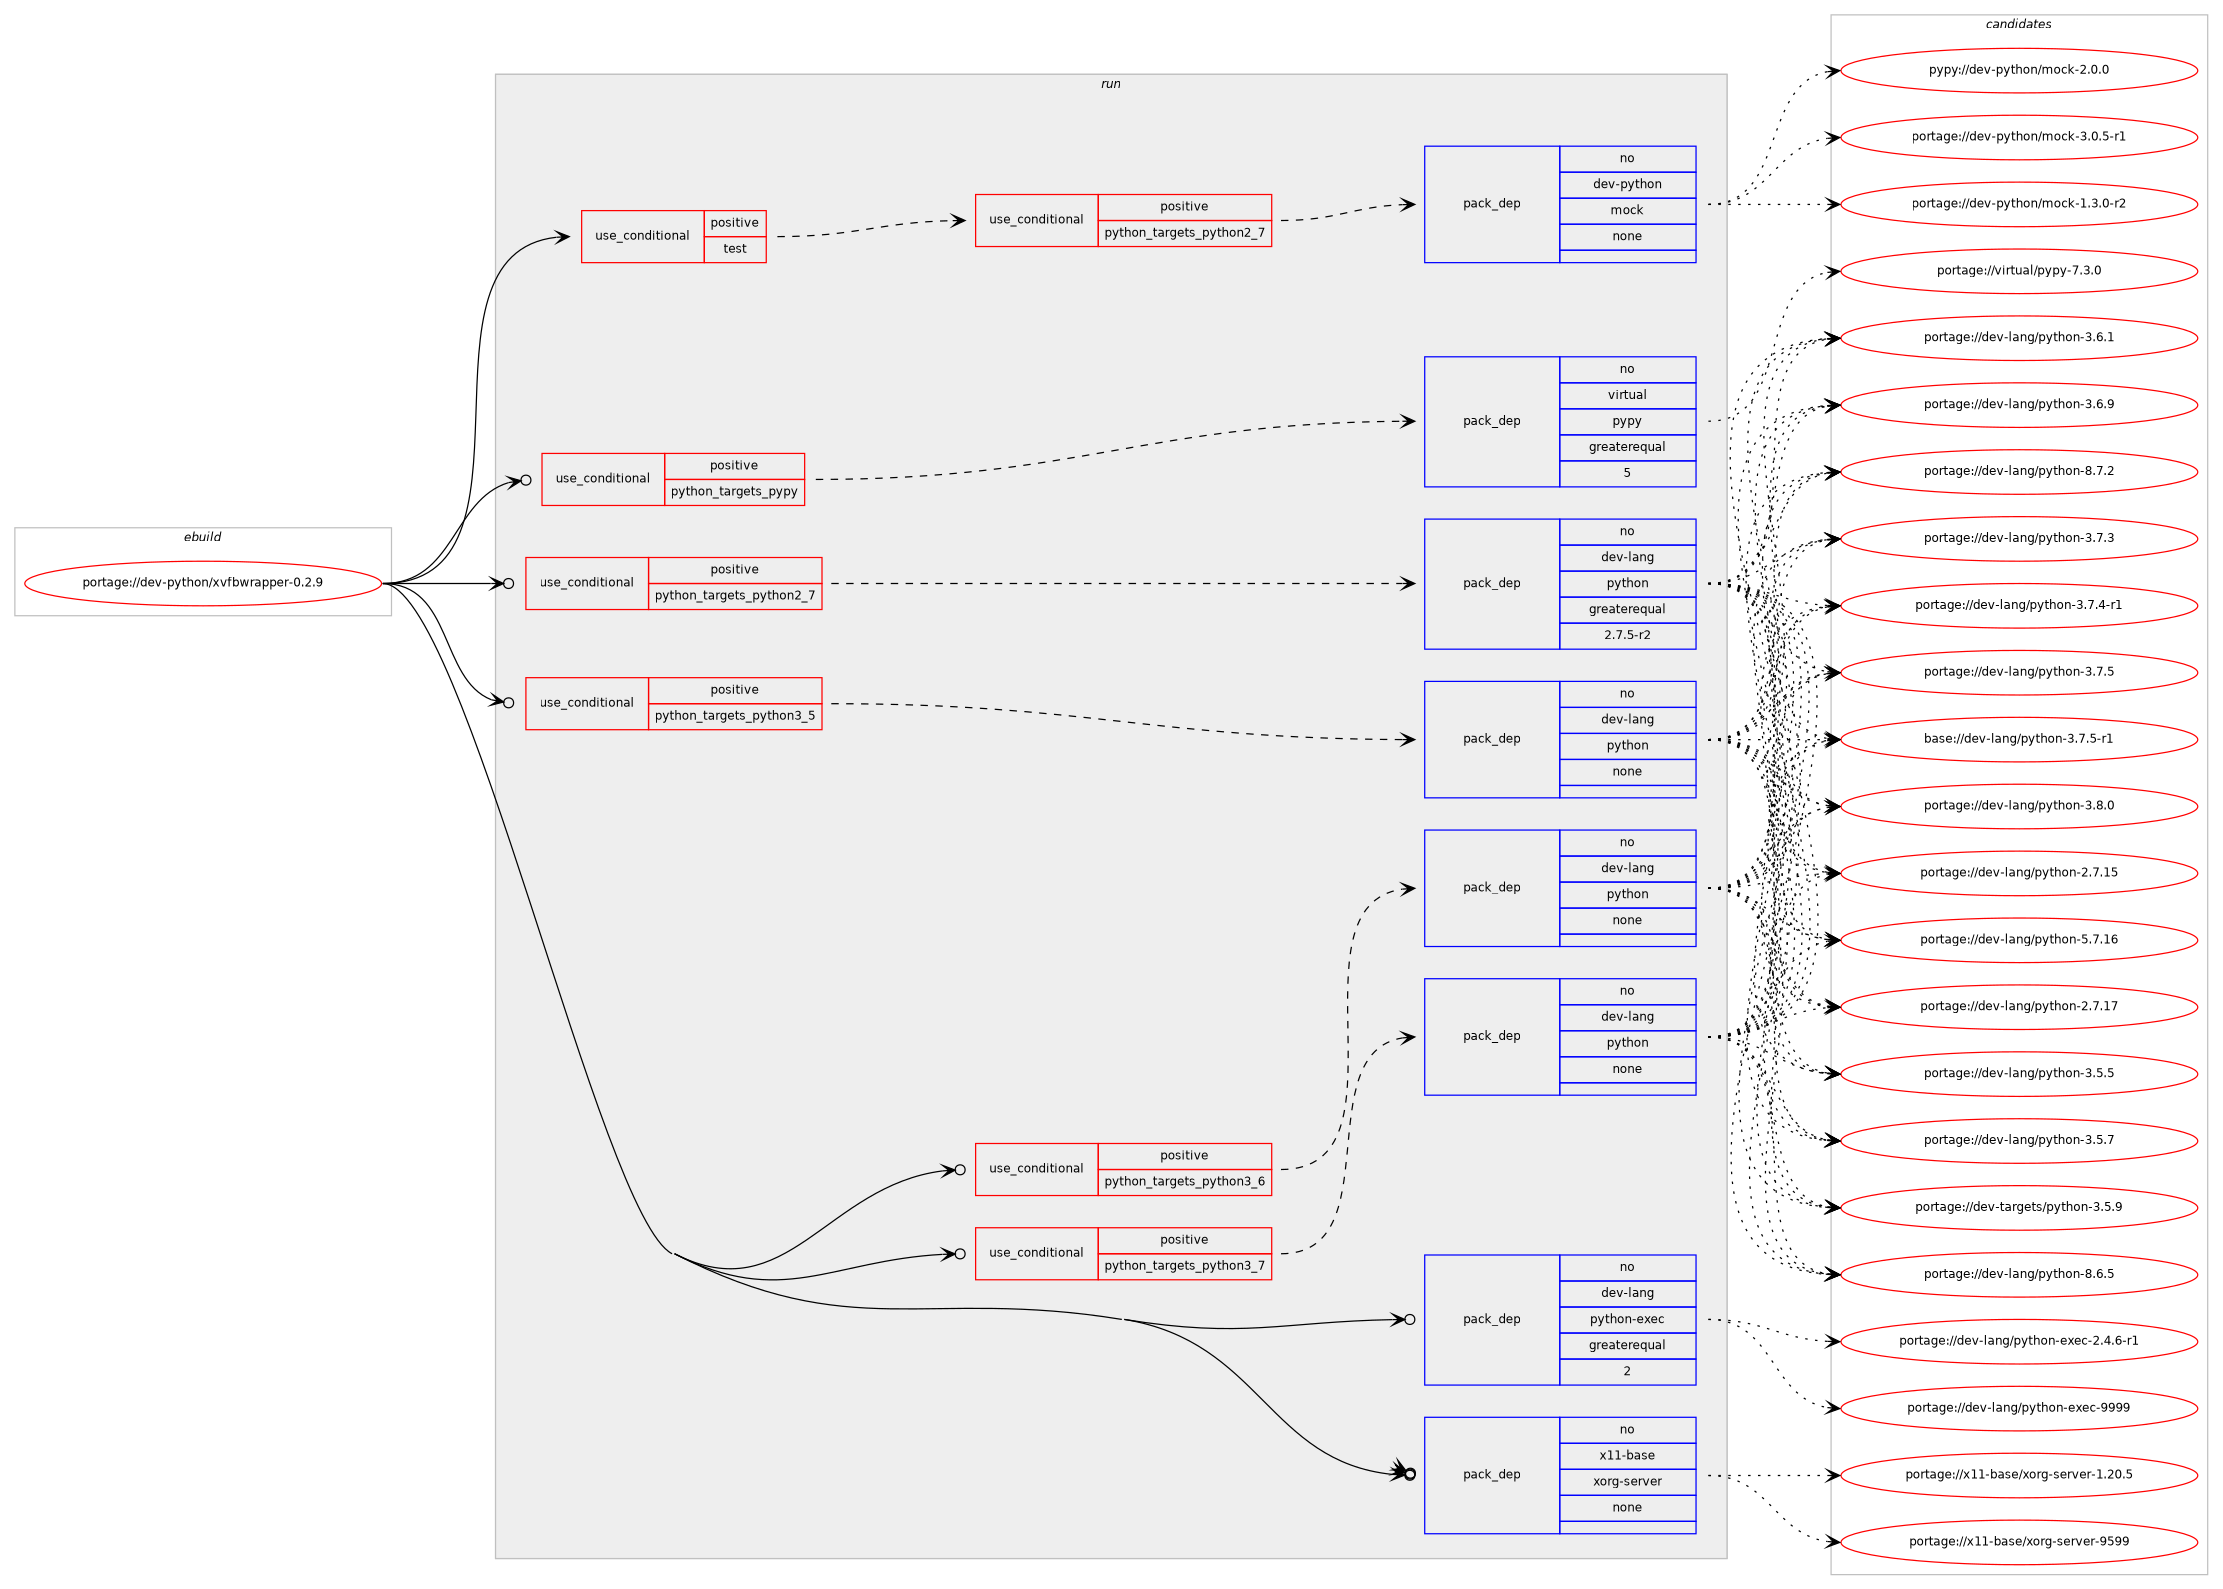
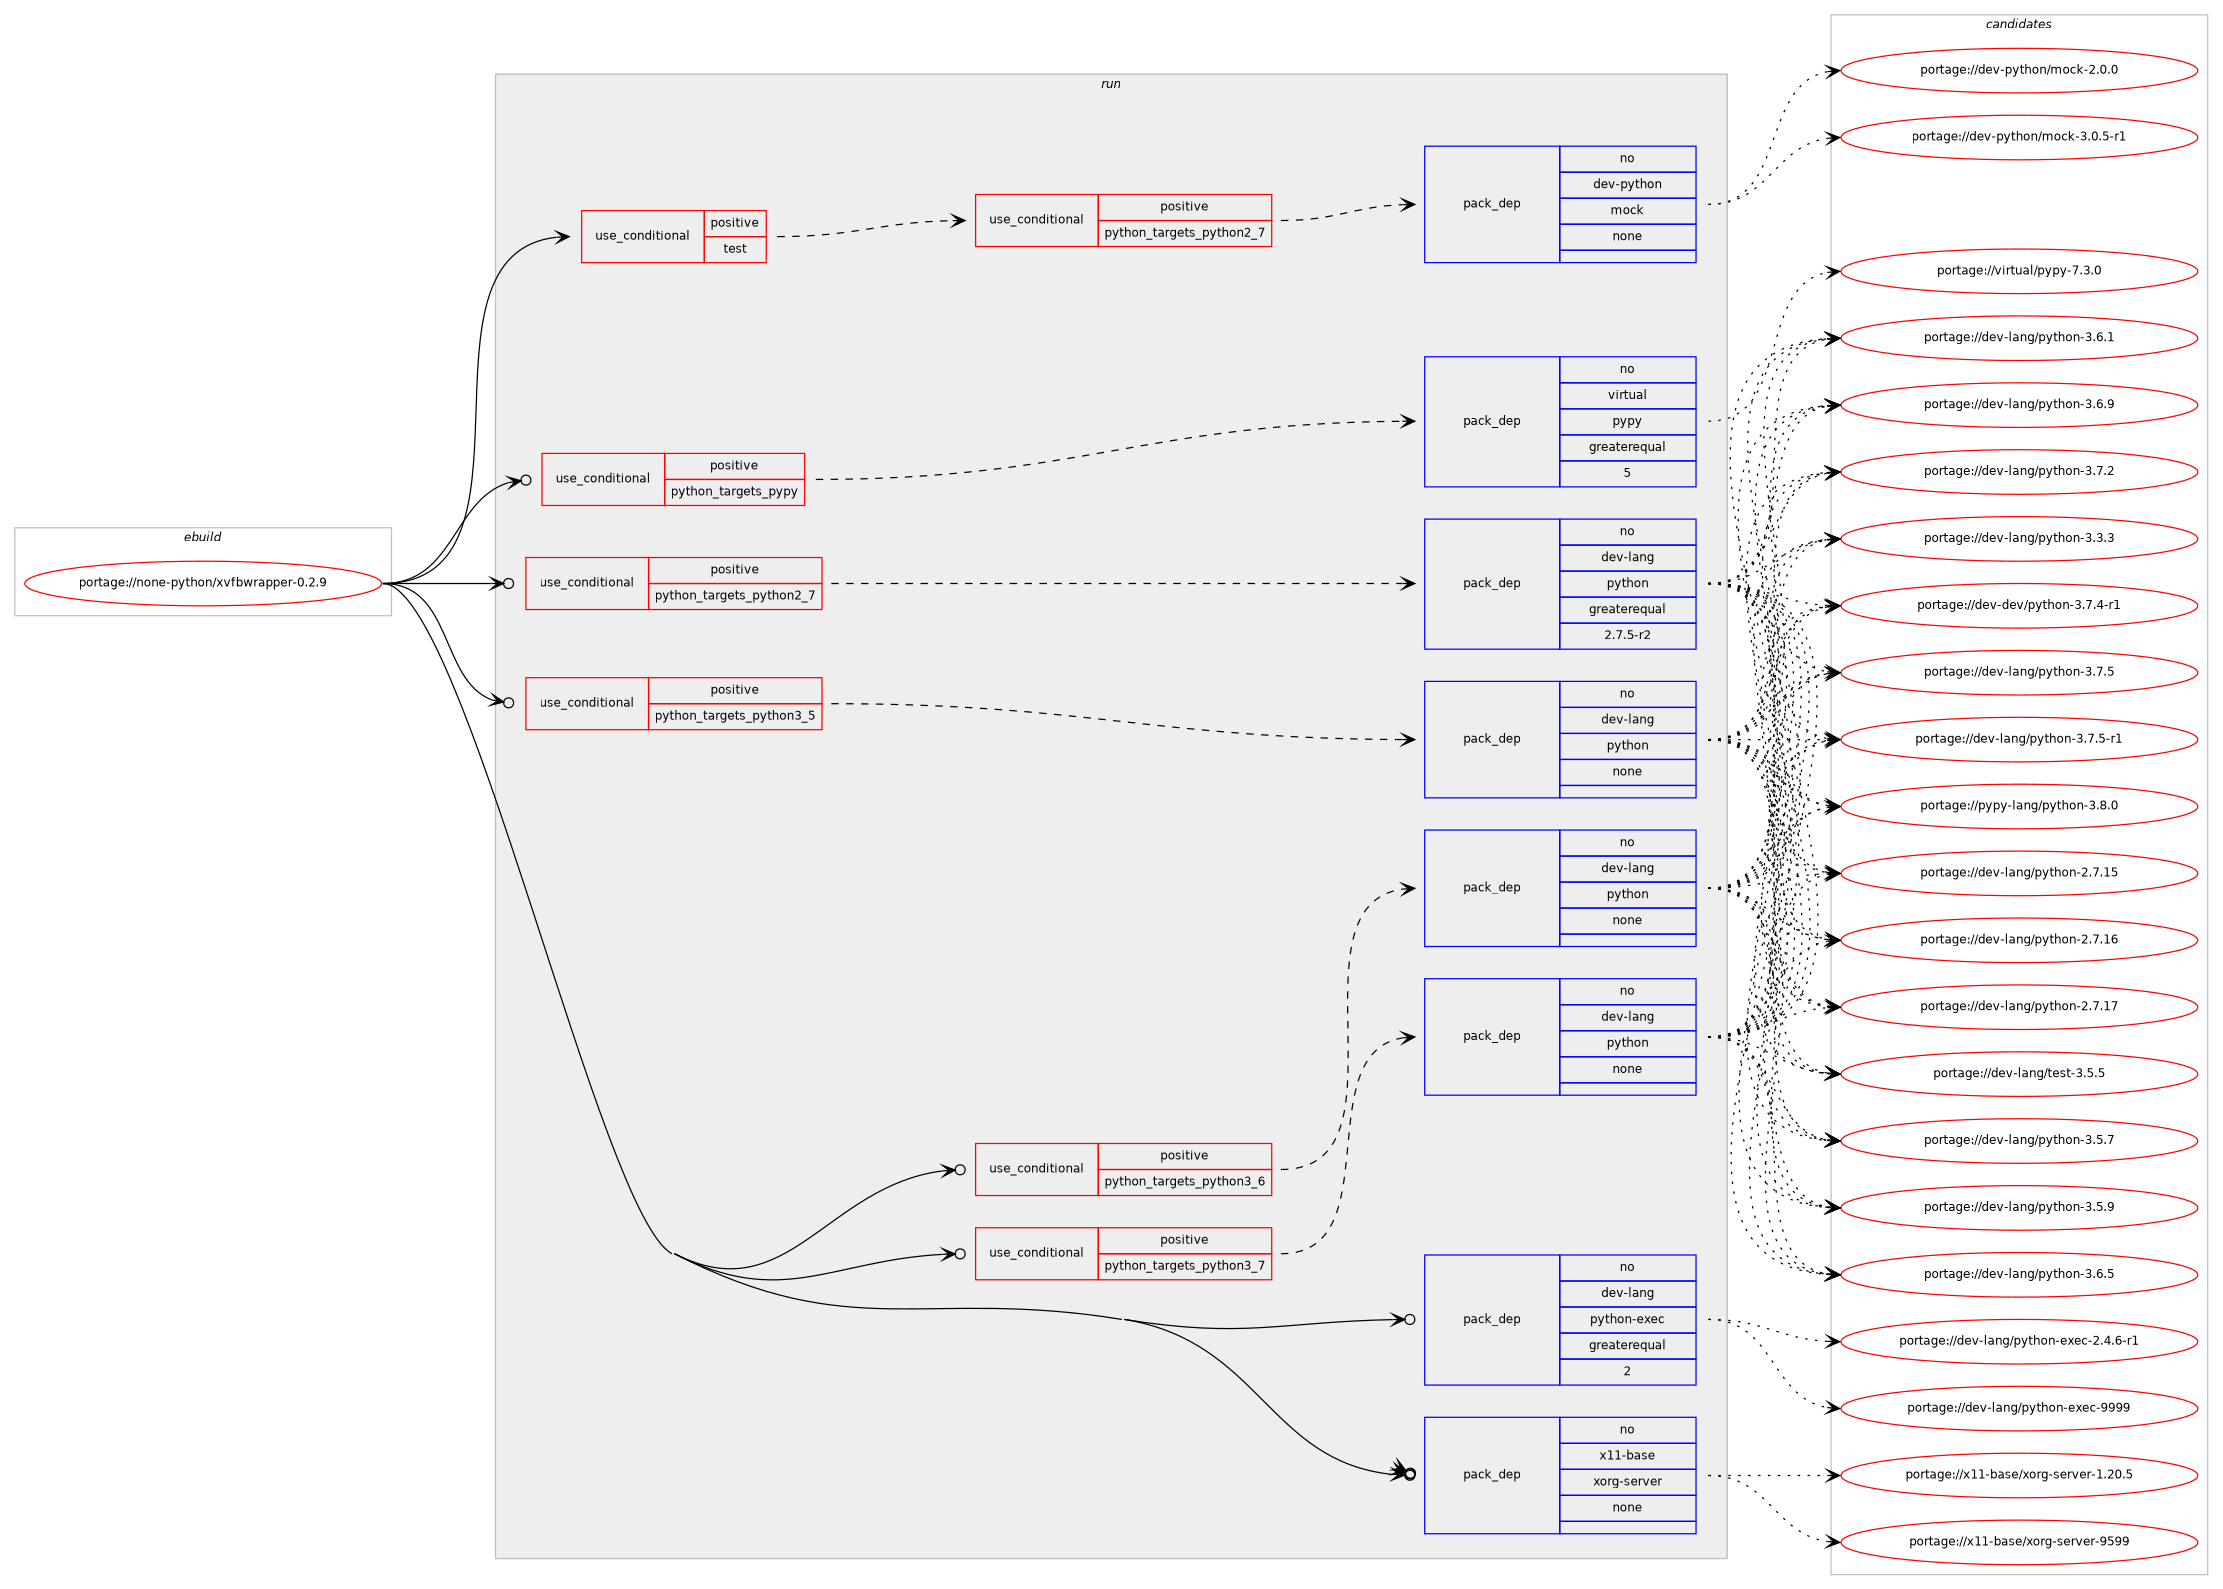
node "pypy://dev-python/mock-2.0.0": label "pypy://dev-python/mock-2.0.0" -> "portage://dev-python/mock-2.0.0"
node "portage://dev-python/mock-1.3.0-r2": removed
node "portage://dev-lang/python-8.7.2": label "portage://dev-lang/python-8.7.2" -> "portage://dev-lang/python-3.7.2"
node "portage://dev-lang/python-3.7.3": label "portage://dev-lang/python-3.7.3" -> "portage://dev-lang/python-3.3.3"
node "portage://dev-python/xvfbwrapper-0.2.9": label "portage://dev-python/xvfbwrapper-0.2.9" -> "portage://none-python/xvfbwrapper-0.2.9"
node "portage://dev-lang/python-3.7.4-r1": label "portage://dev-lang/python-3.7.4-r1" -> "portage://dev-dev/python-3.7.4-r1"
node "base://dev-lang/python-3.7.5-r1": label "base://dev-lang/python-3.7.5-r1" -> "portage://dev-lang/python-3.7.5-r1"
node "portage://dev-lang/python-3.8.0": label "portage://dev-lang/python-3.8.0" -> "portage://pypy-lang/python-3.8.0"
node "portage://dev-lang/python-5.7.16": label "portage://dev-lang/python-5.7.16" -> "portage://dev-lang/python-2.7.16"
node "portage://dev-lang/python-3.5.5": label "portage://dev-lang/python-3.5.5" -> "portage://dev-lang/test-3.5.5"
node "portage://dev-targets/python-3.5.9": label "portage://dev-targets/python-3.5.9" -> "portage://dev-lang/python-3.5.9"
node "portage://dev-lang/python-8.6.5": label "portage://dev-lang/python-8.6.5" -> "portage://dev-lang/python-3.6.5"
